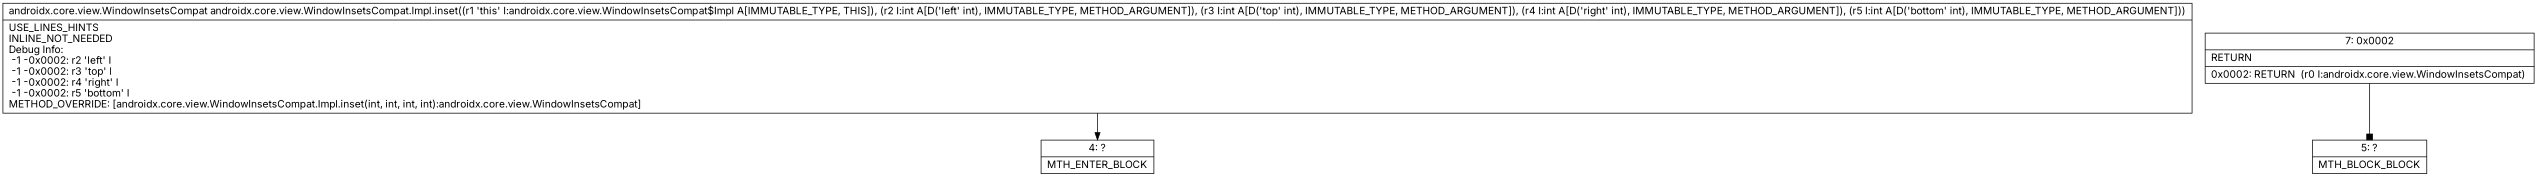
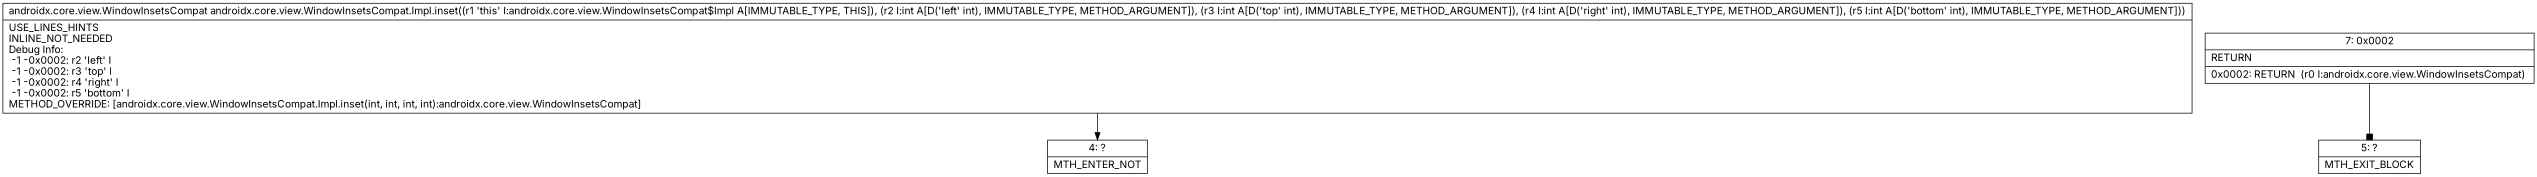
node "4: ?": text "MTH_ENTER_BLOCK" -> "MTH_ENTER_NOT"
node "5: ?": text "MTH_BLOCK_BLOCK" -> "MTH_EXIT_BLOCK"
